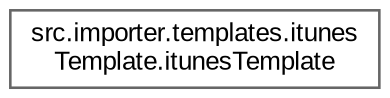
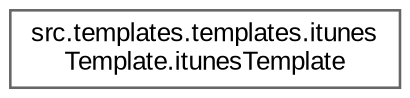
node "src.importer.templates.itunes Template.itunesTemplate": label "src.importer.templates.itunes Template.itunesTemplate" -> "src.templates.templates.itunes Template.itunesTemplate"
